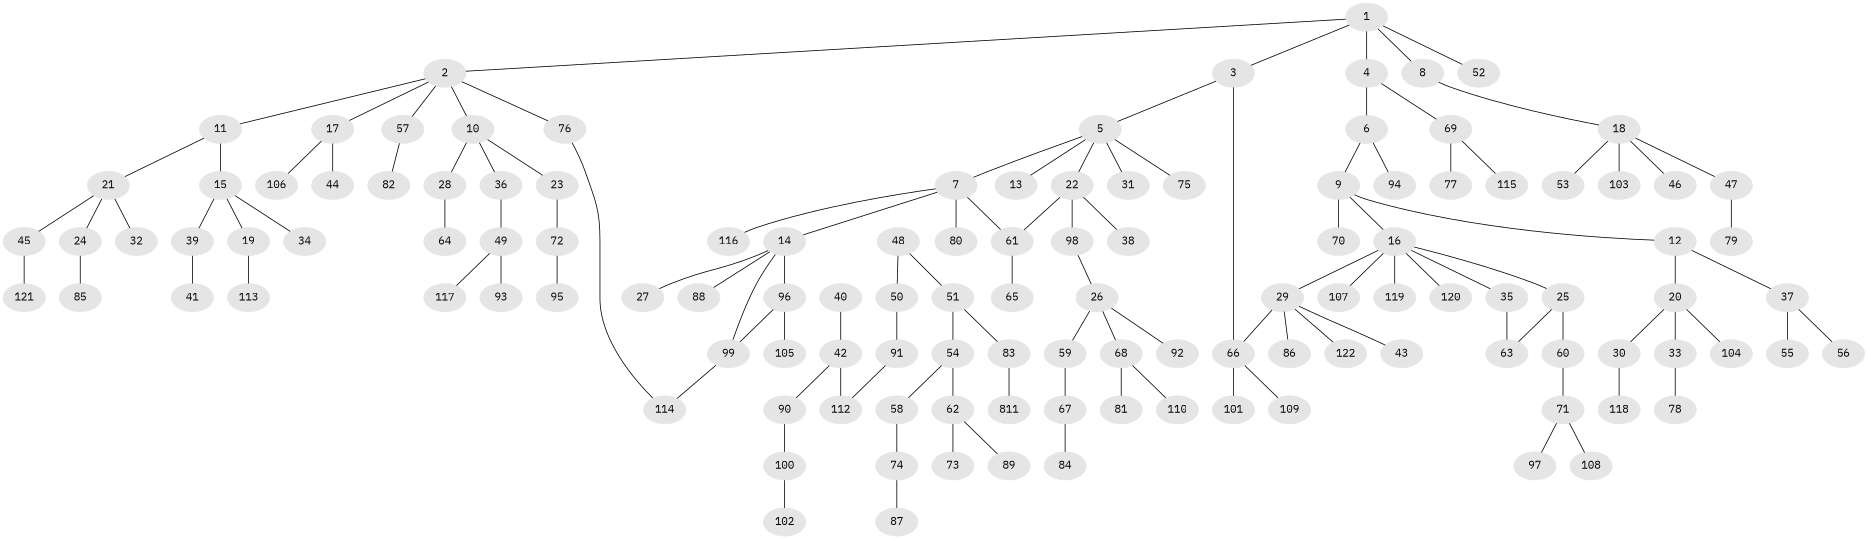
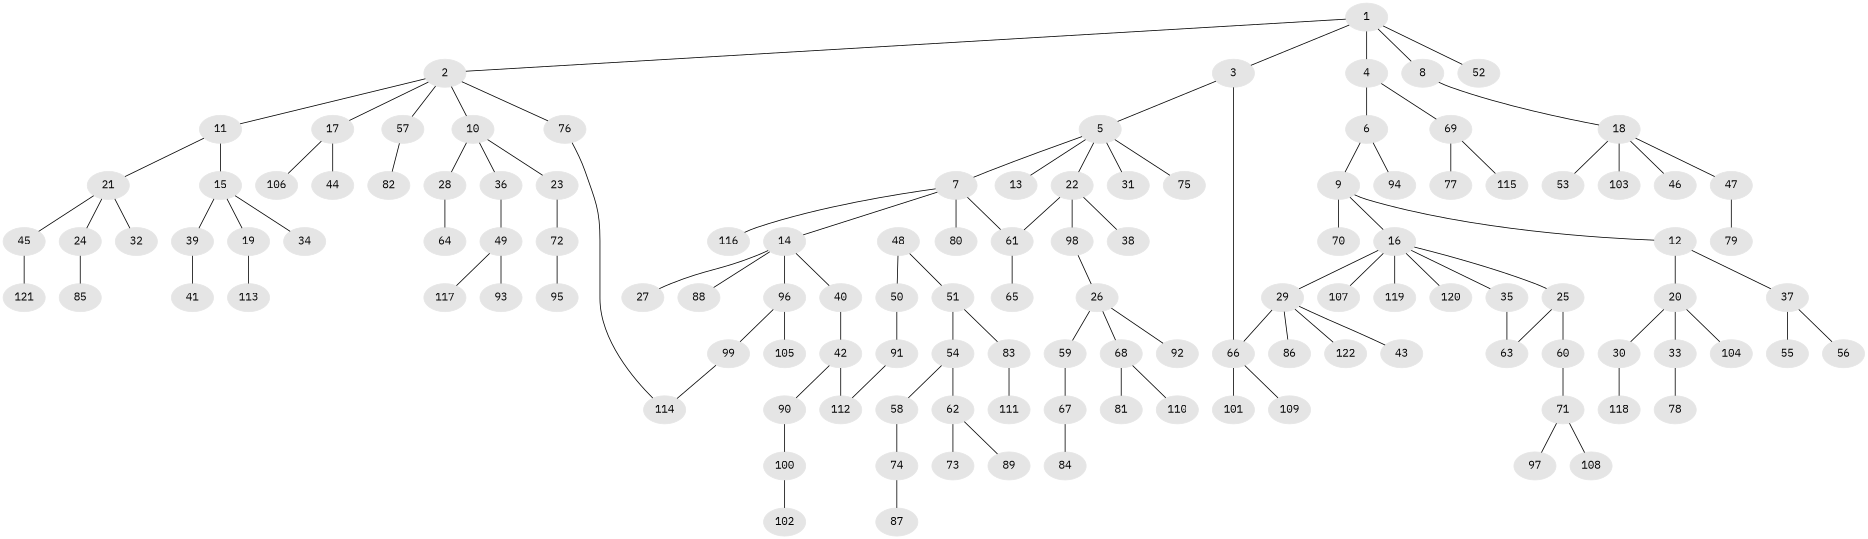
edge "14" -- "99": now "14" -- "40"
node "811": label "811" -> "111"
